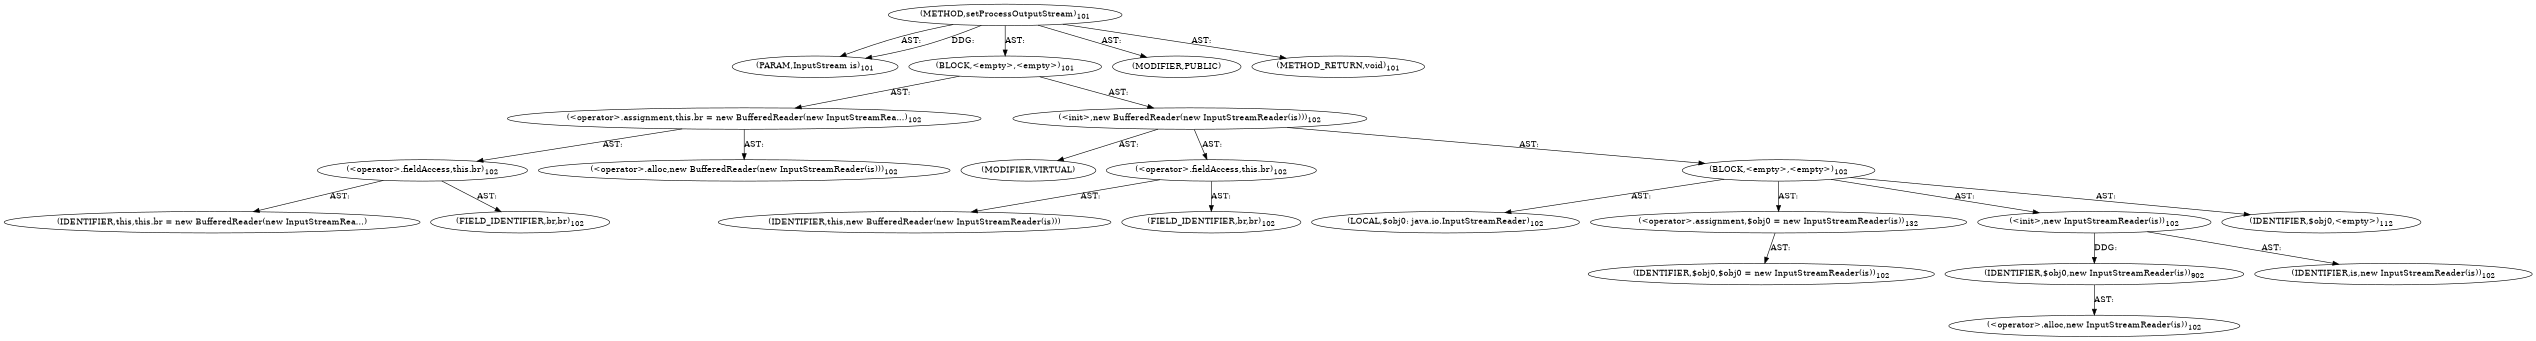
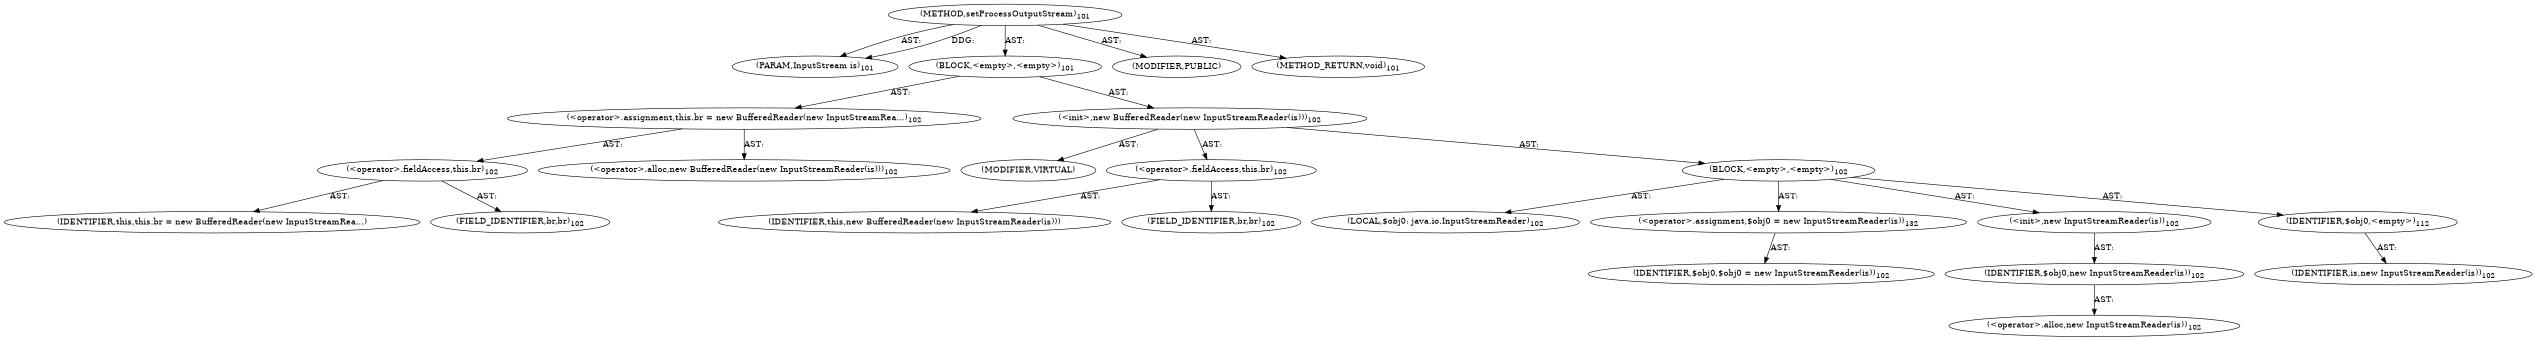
edge "(<init>,new InputStreamReader(is))" -> "(IDENTIFIER,$obj0,new InputStreamReader(is))": label "DDG: " -> "AST: "
edge "(<init>,new InputStreamReader(is))" -> "(IDENTIFIER,is,new InputStreamReader(is))": now "(IDENTIFIER,$obj0,<empty>)" -> "(IDENTIFIER,is,new InputStreamReader(is))"
node "(IDENTIFIER,$obj0,new InputStreamReader(is))": text "902" -> "102"
